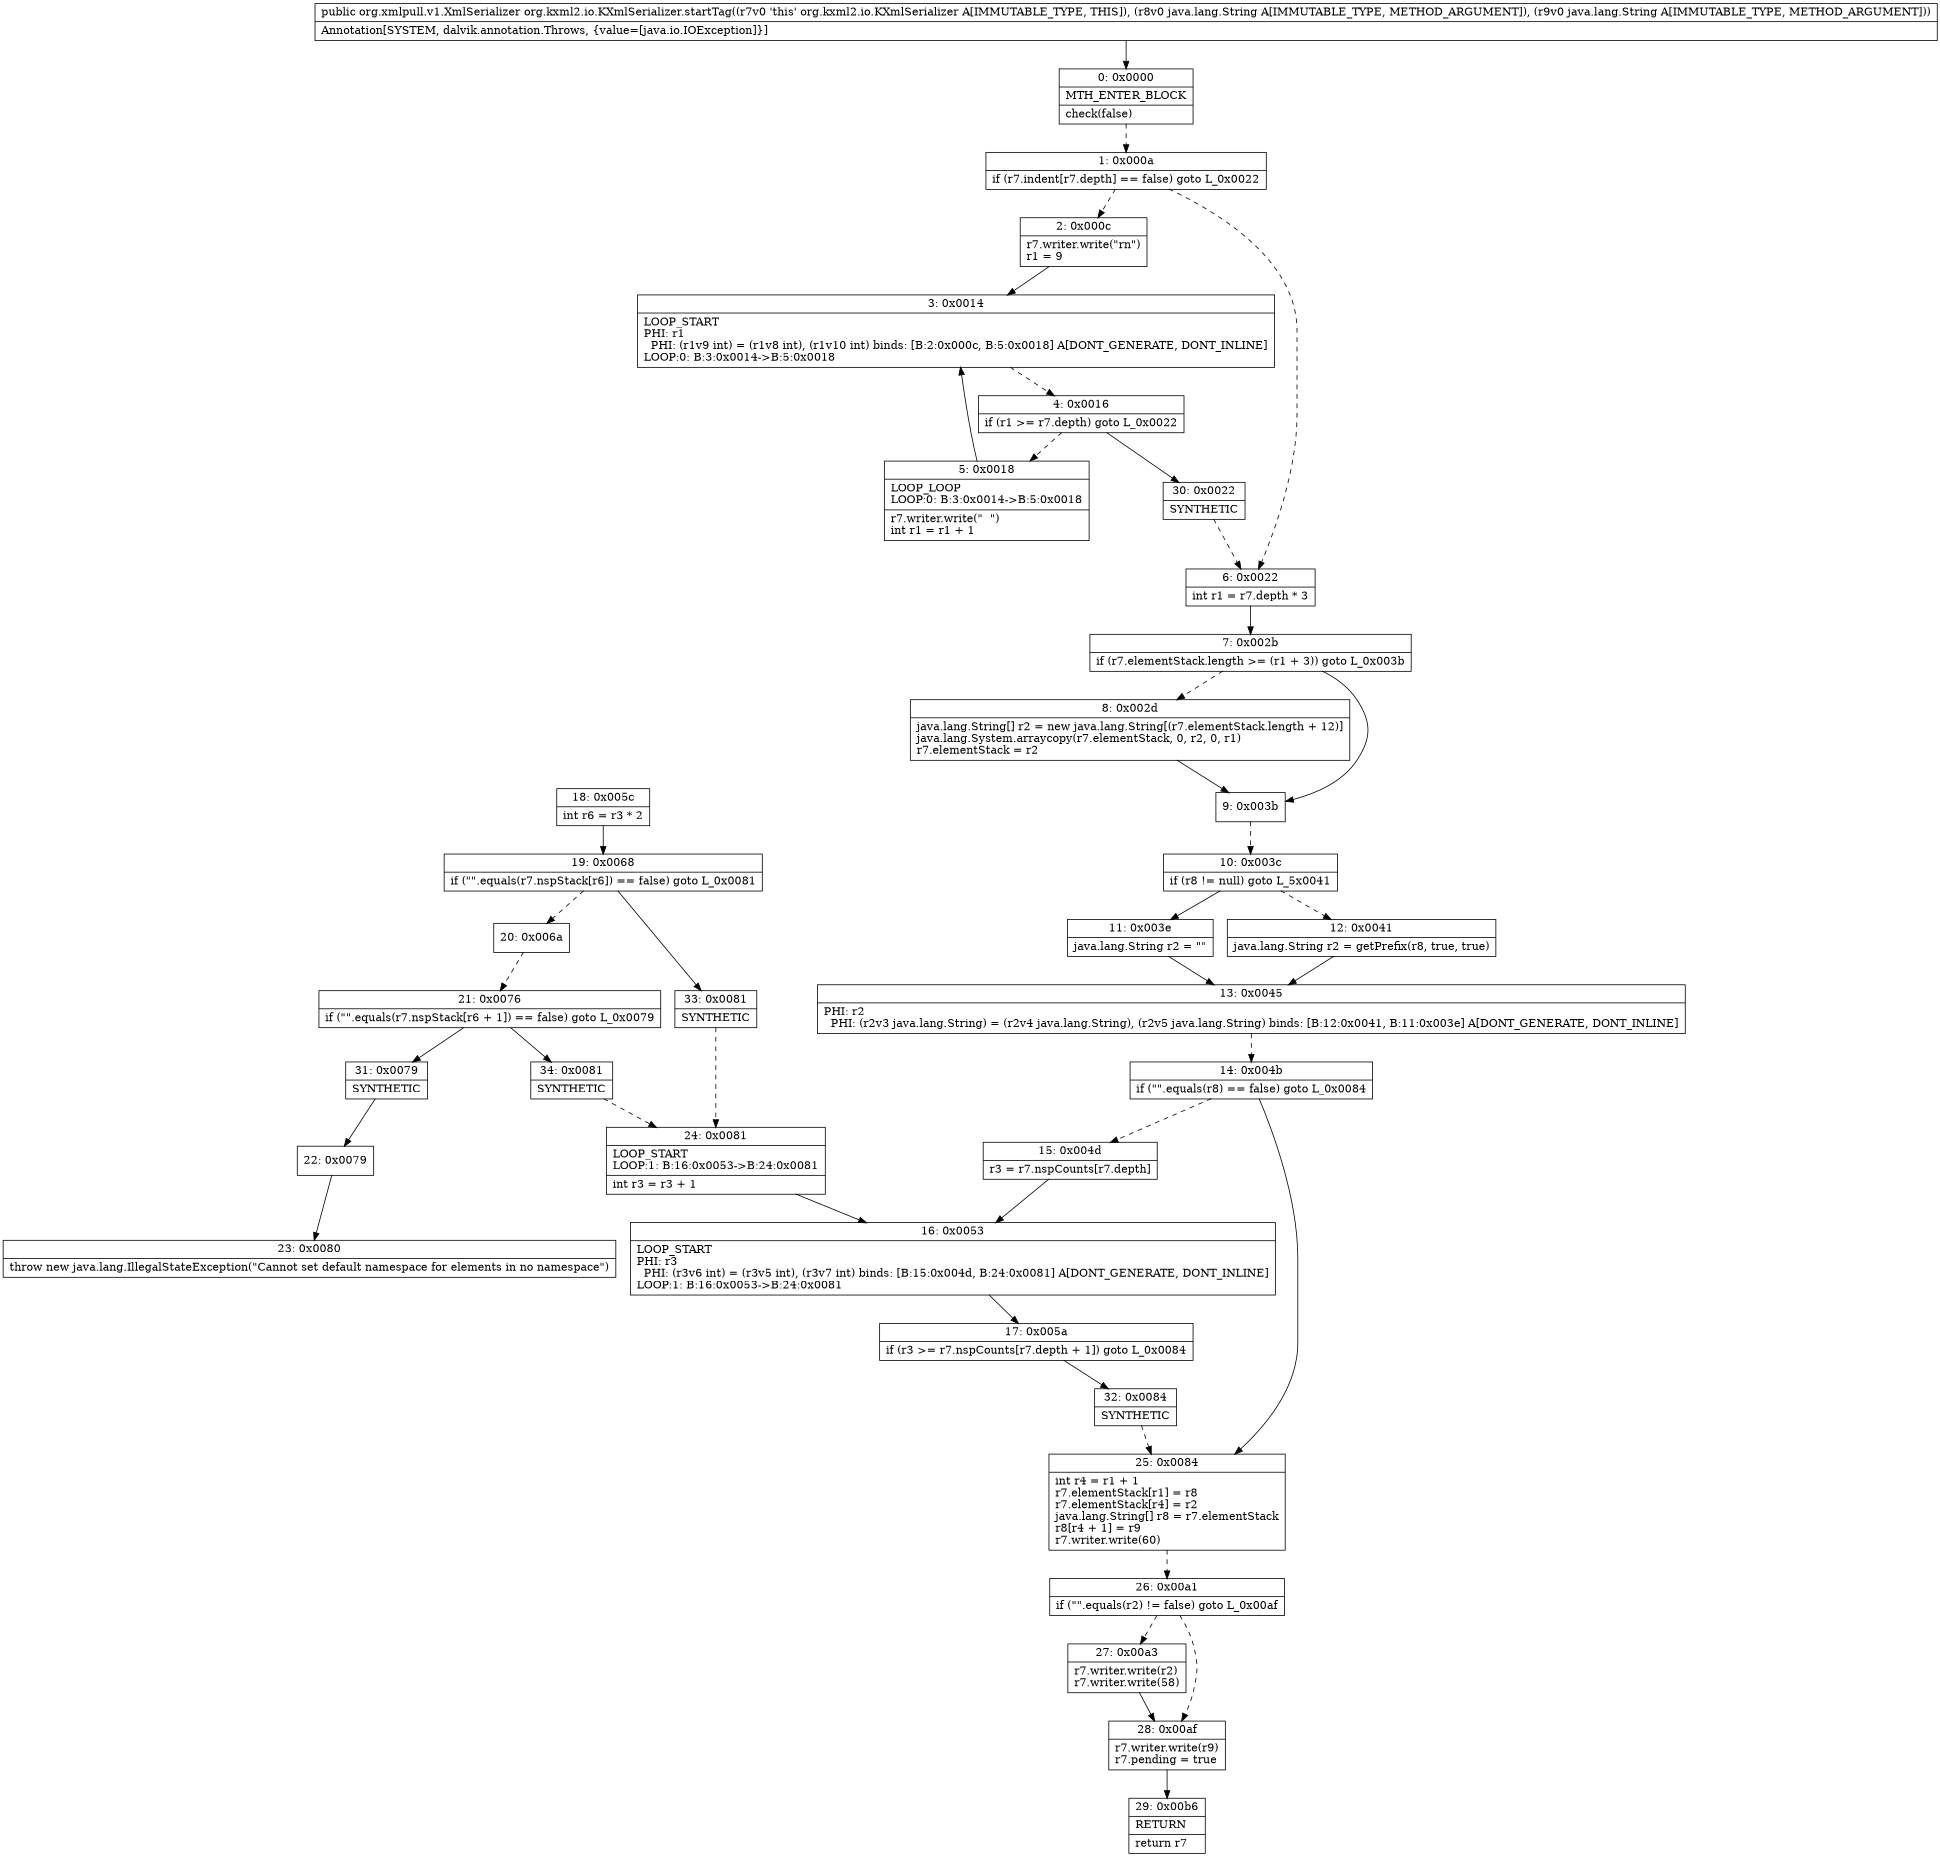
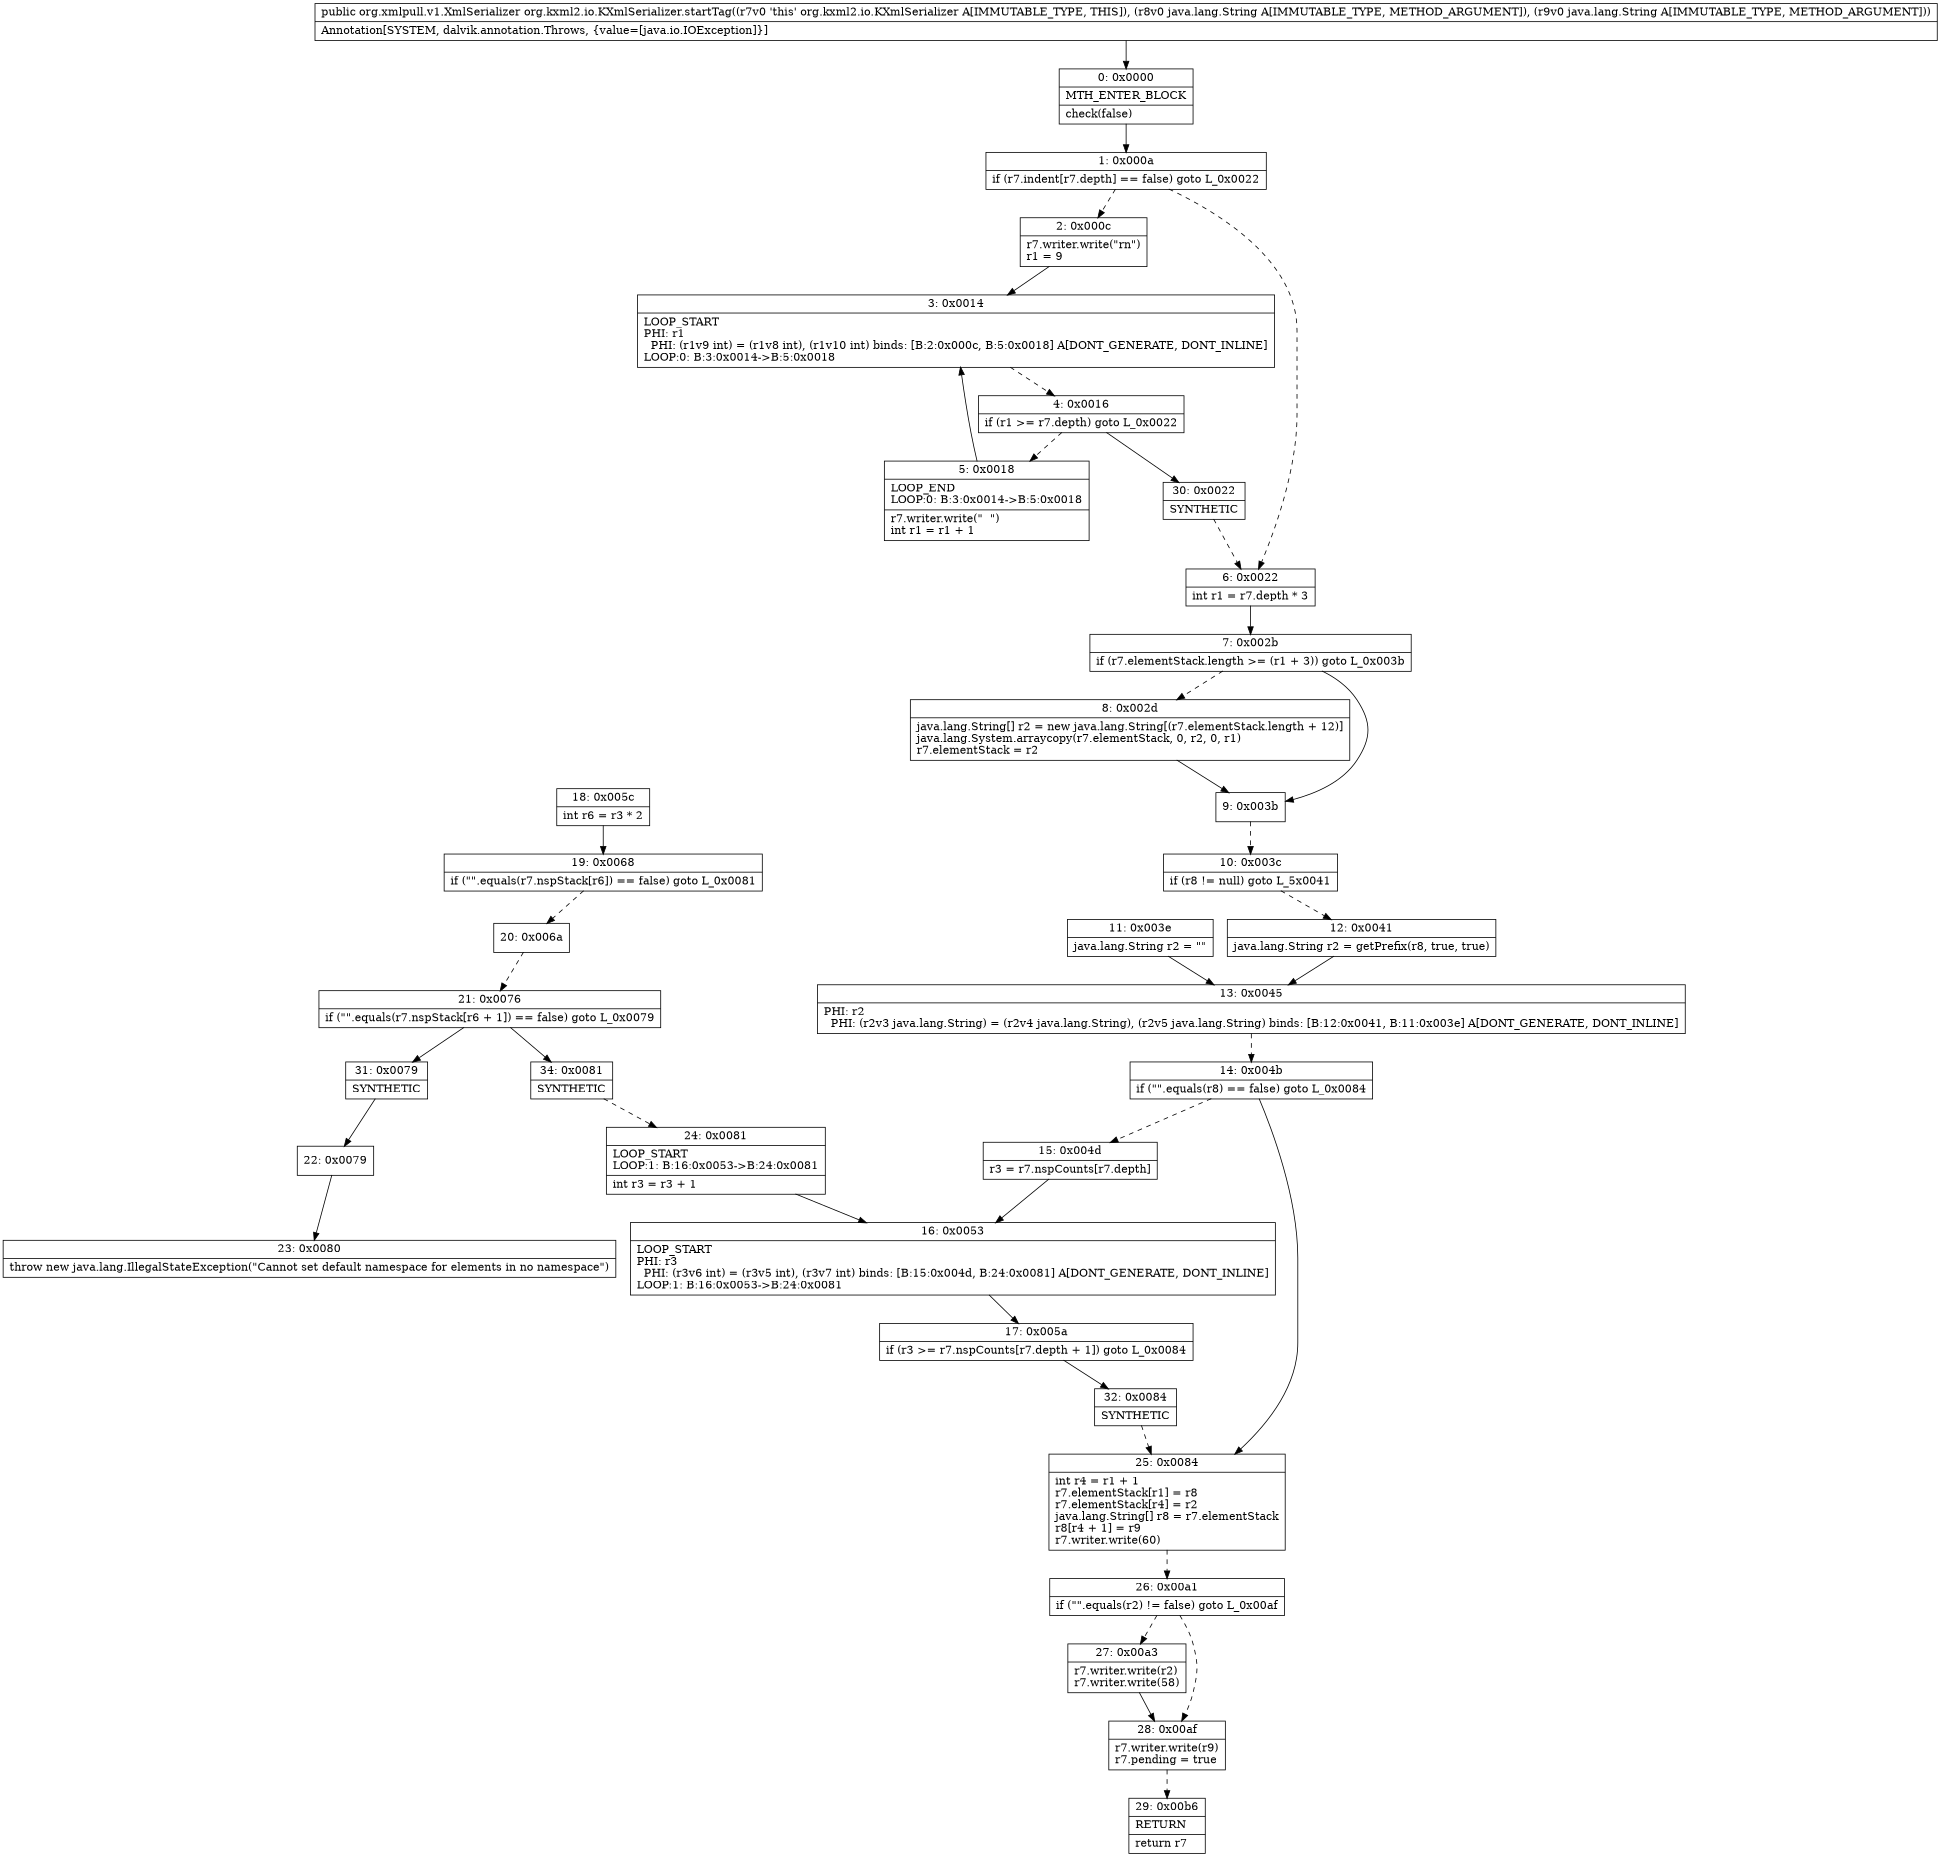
edge "0: 0x0000" -> "1: 0x000a": style dashed -> solid
node "5: 0x0018": text "LOOP_LOOP" -> "LOOP_END"
edge "10: 0x003c" -> "11: 0x003e": removed
node "33: 0x0081": removed
edge "28: 0x00af" -> "29: 0x00b6": style solid -> dashed
